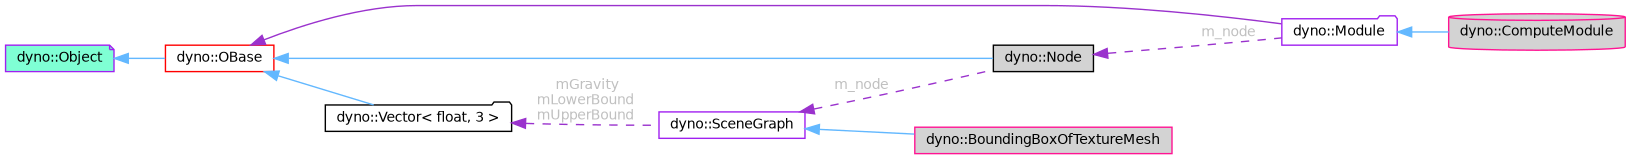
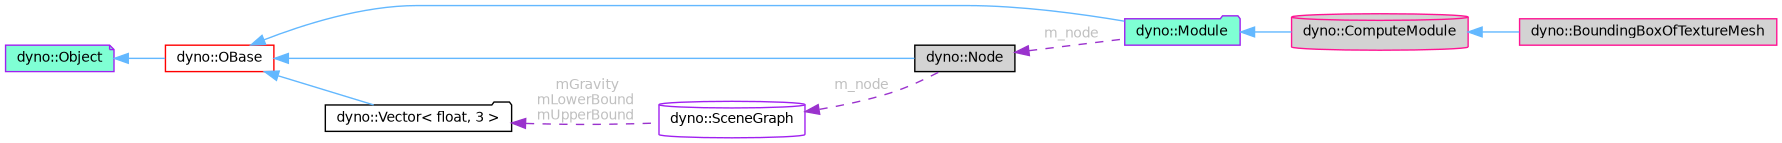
edge "dyno::Module" -> "dyno::OBase": color darkorchid3 -> steelblue1
node "dyno::Module": fillcolor white -> aquamarine
node "dyno::SceneGraph": shape box -> cylinder
edge "dyno::BoundingBoxOfTextureMesh" -> "dyno::SceneGraph": now "dyno::BoundingBoxOfTextureMesh" -> "dyno::ComputeModule"
